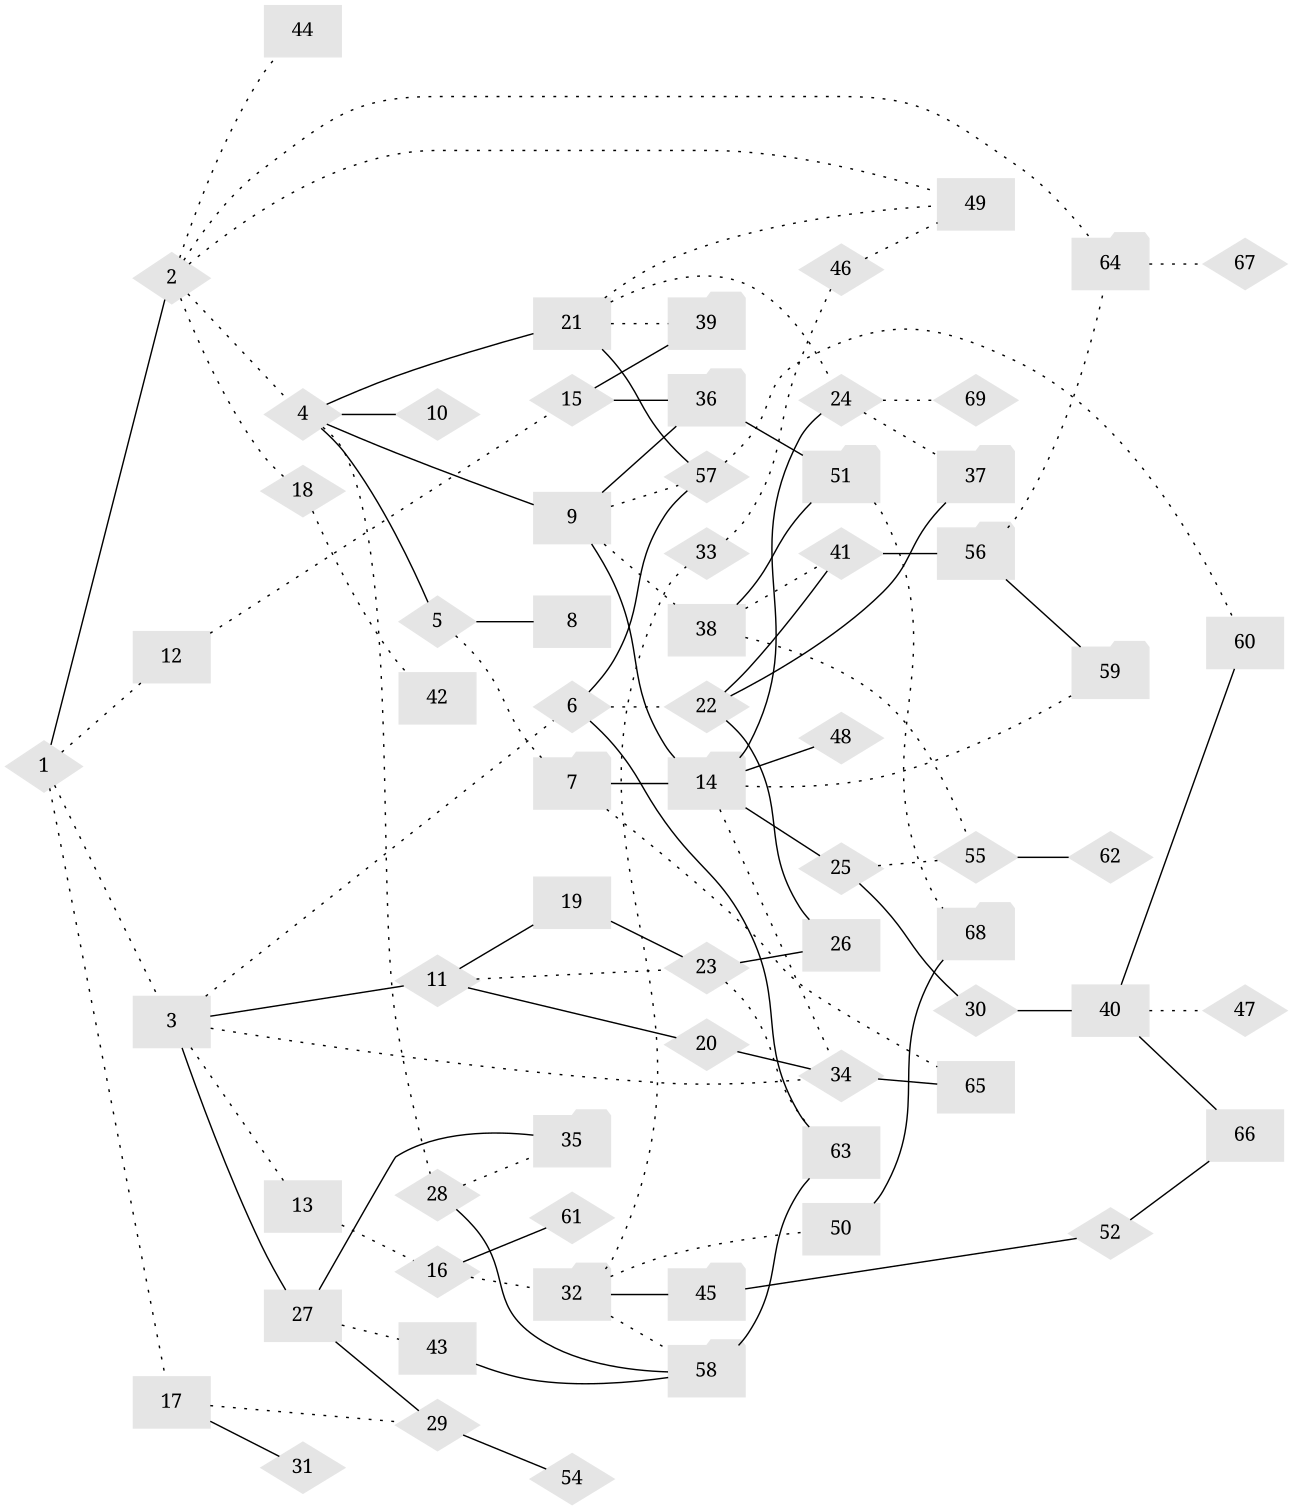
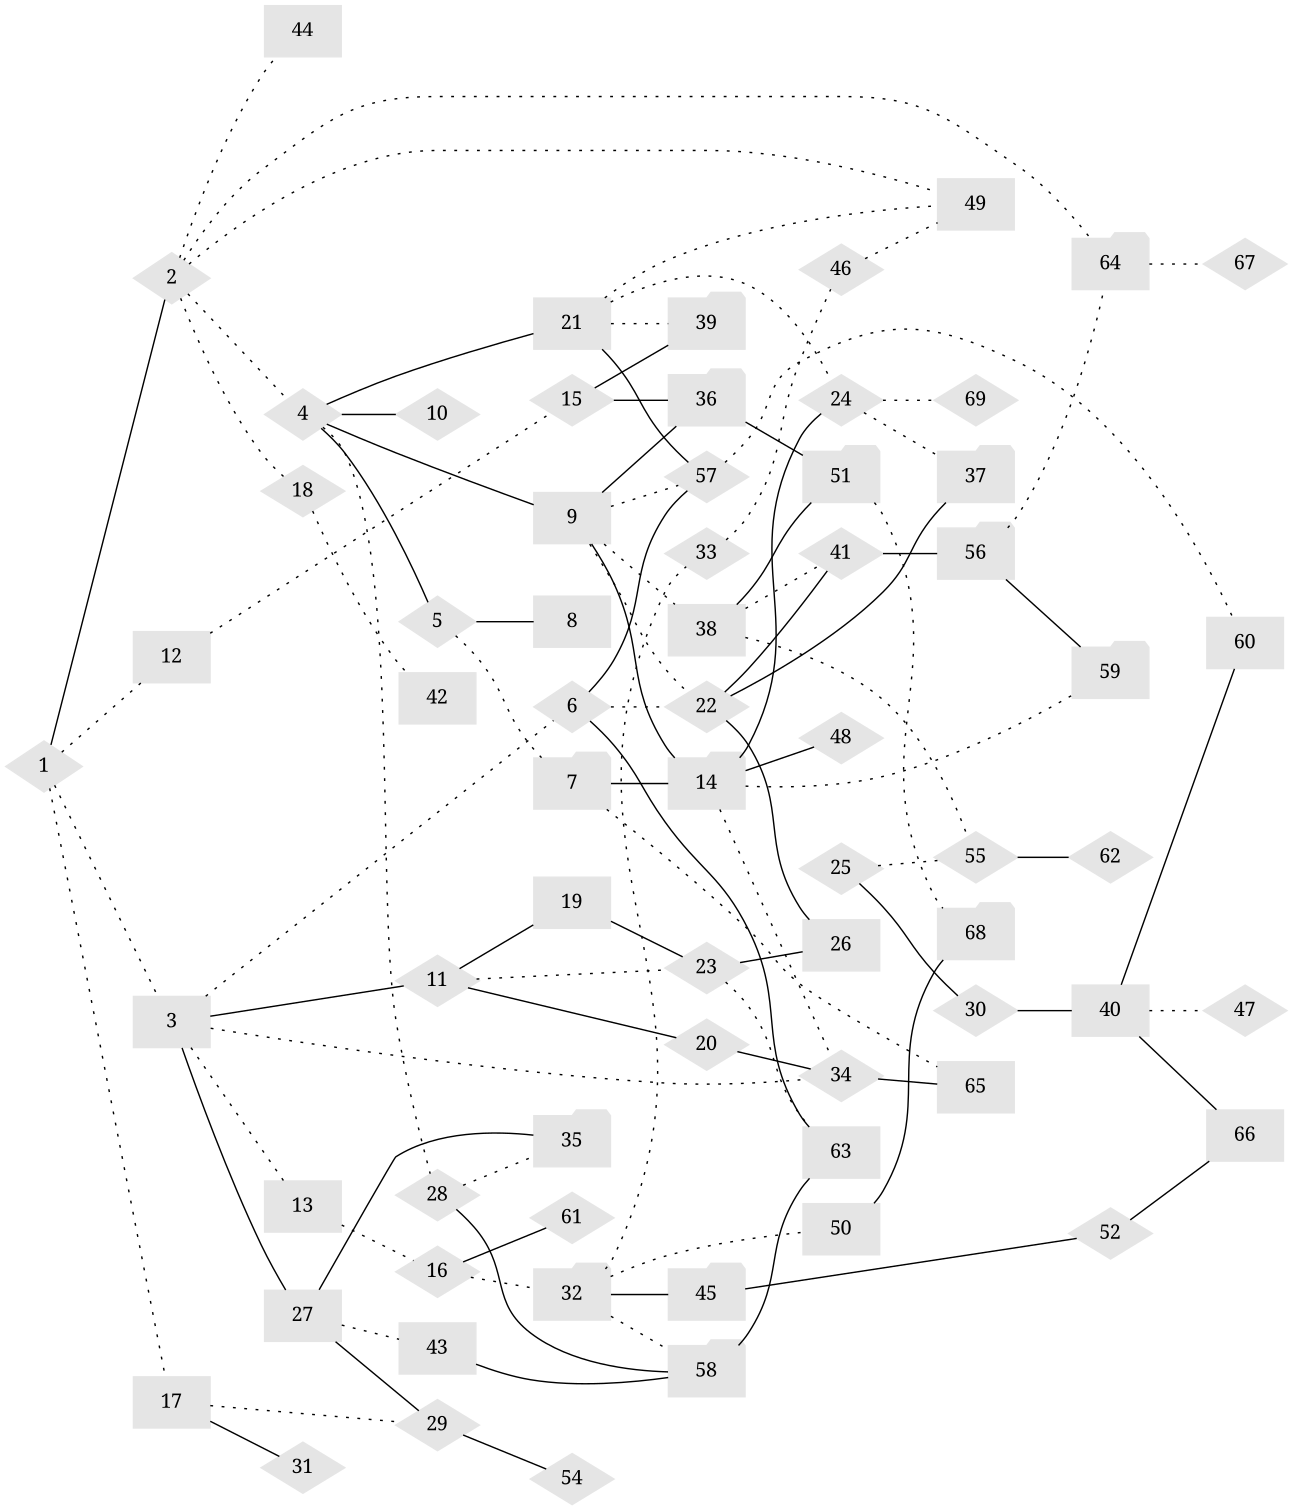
edge "9" -- "22": added
edge "14" -- "25": removed
